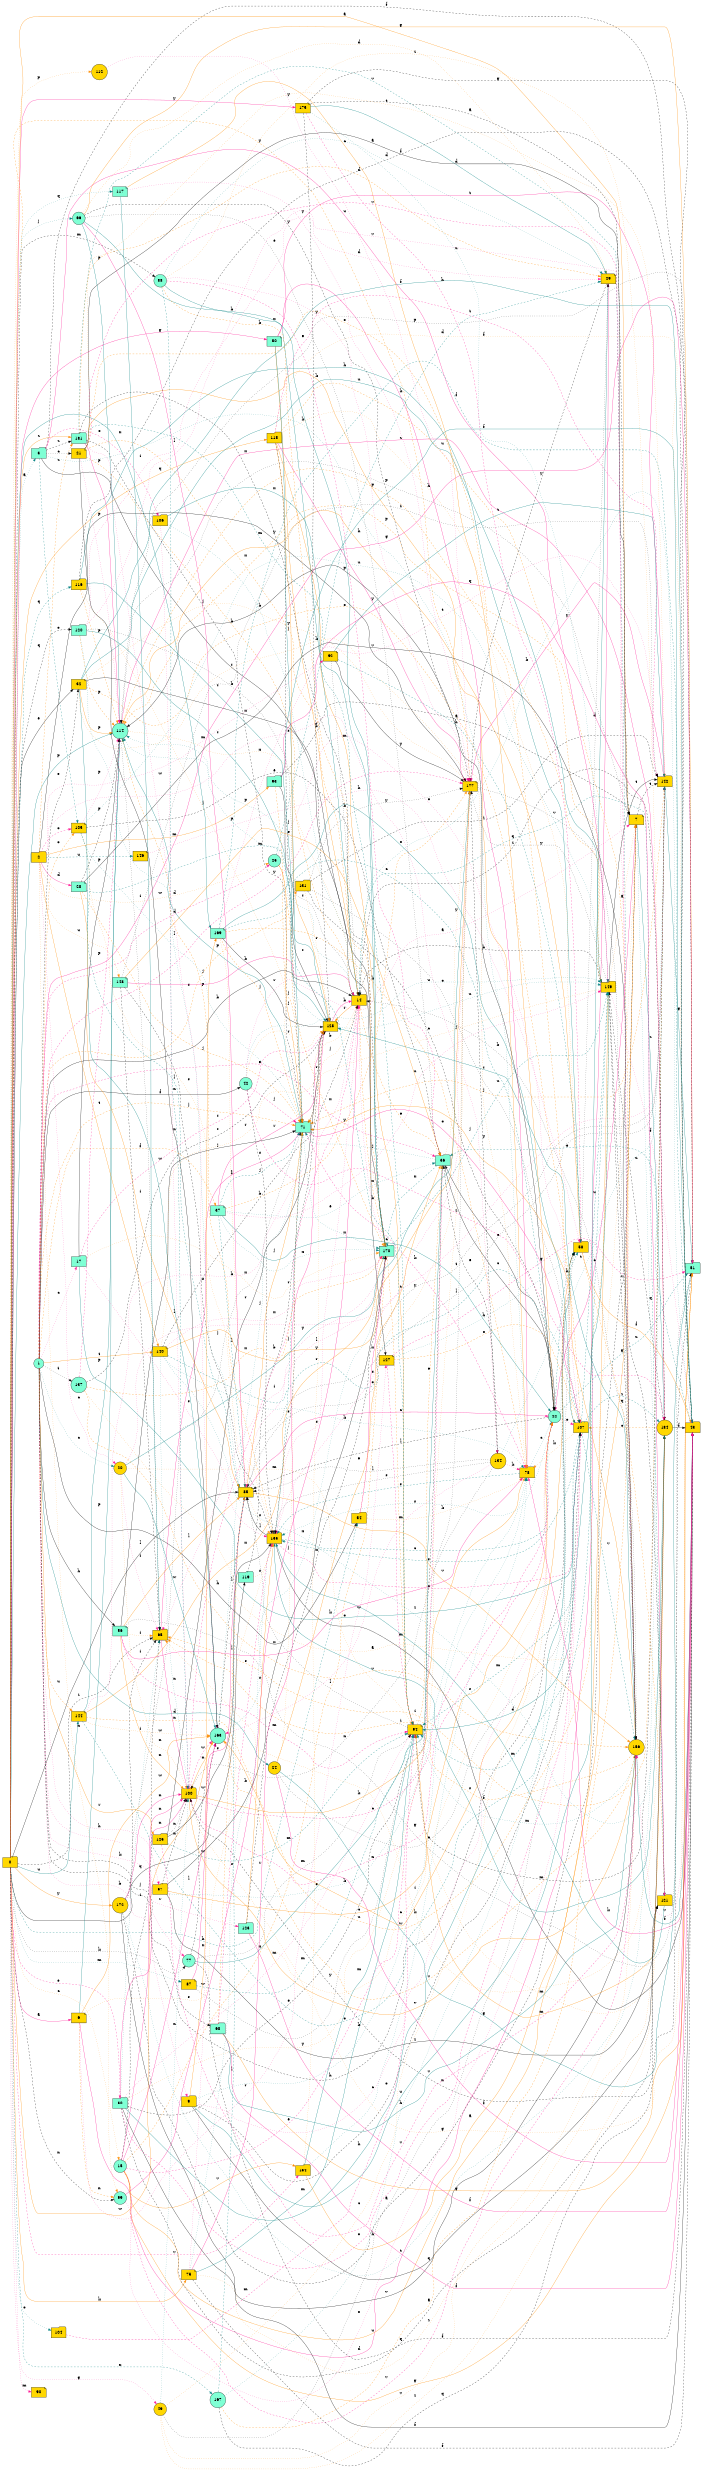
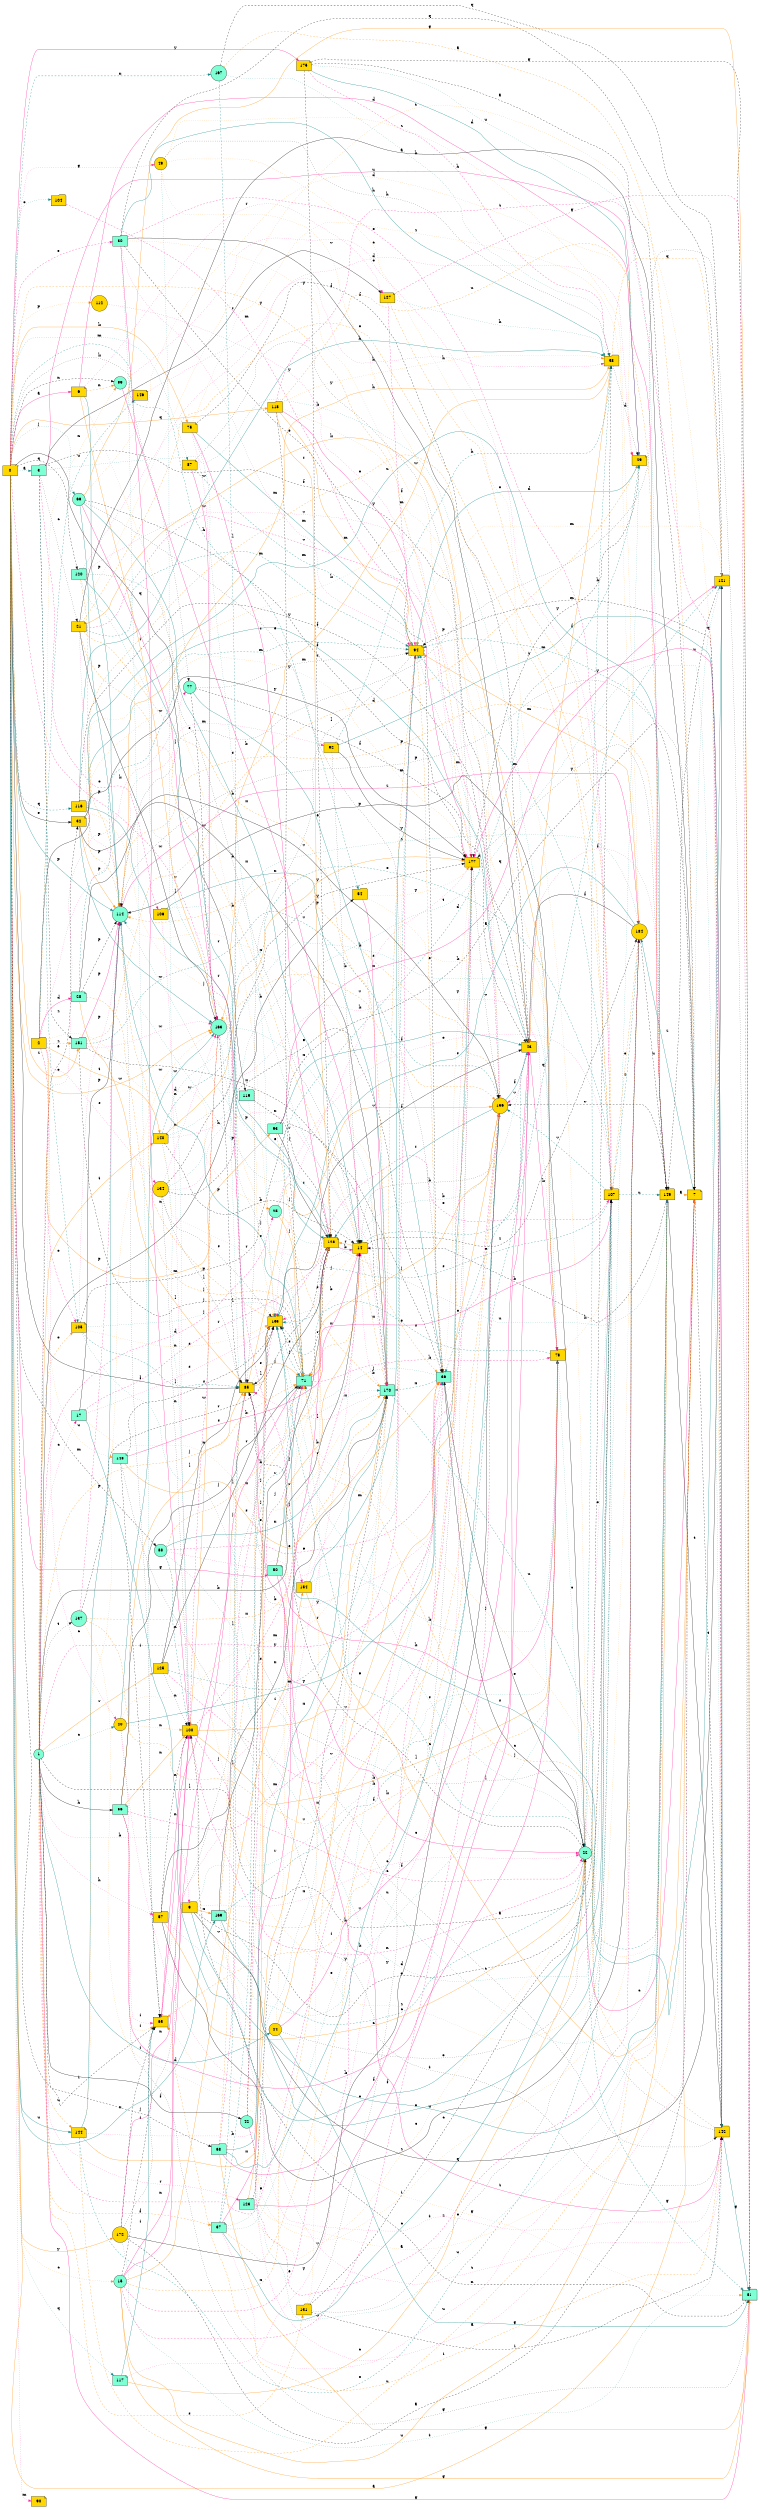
edge "177" -> "134": reversed
edge "68" -> "170": added, label "x"
